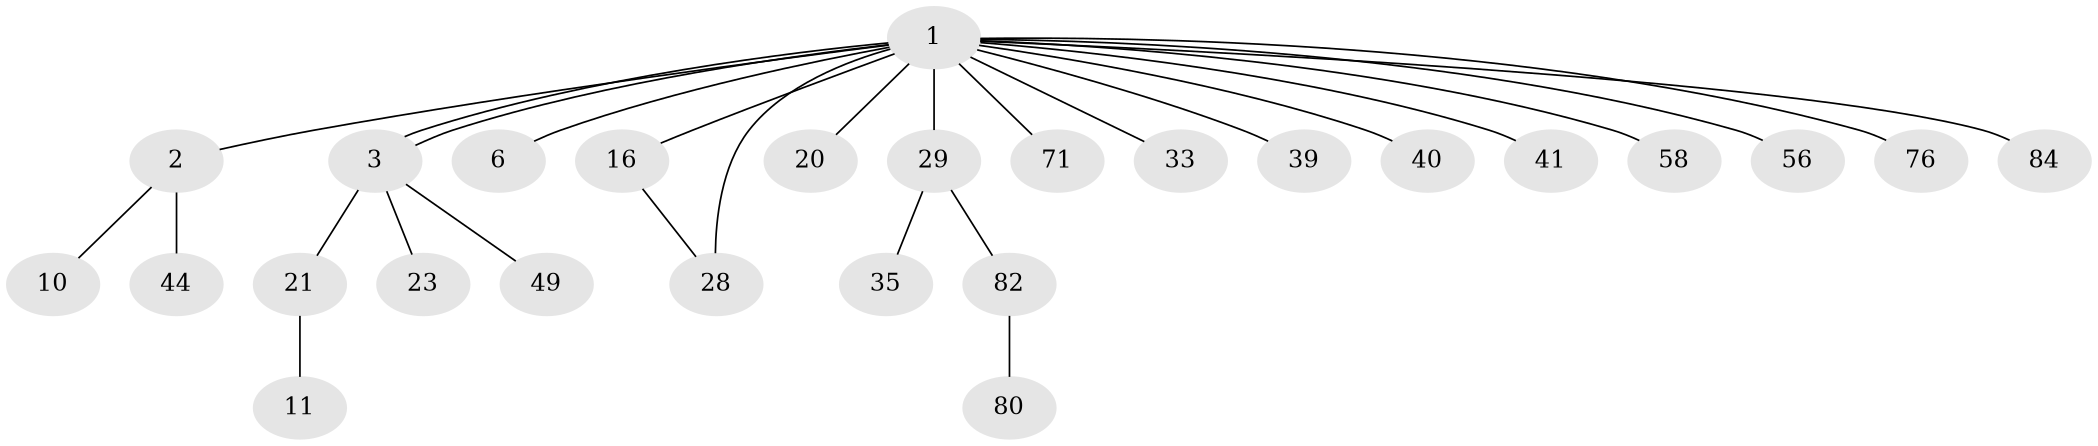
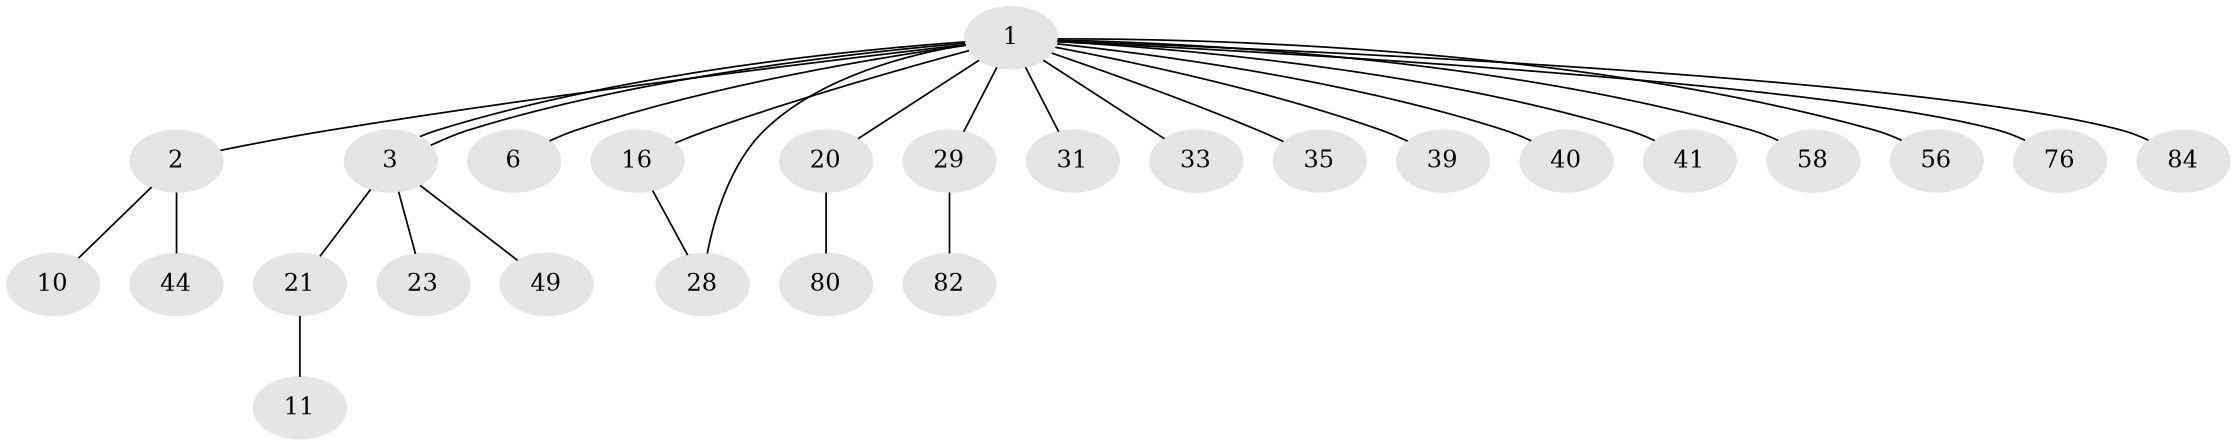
node "71": label "71" -> "31"
edge "29" -- "35": now "1" -- "35"
edge "82" -- "80": now "20" -- "80"
